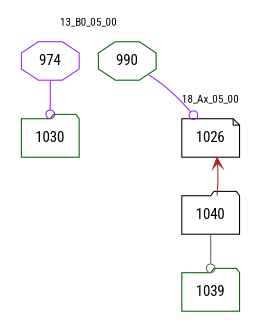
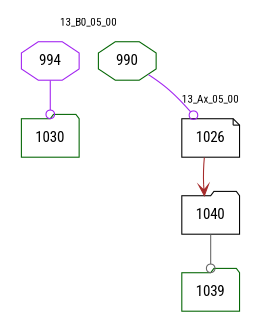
node "974": label "974" -> "994"
cluster "18_Ax_05_00": label "18_Ax_05_00" -> "13_Ax_05_00"
edge "1040" -> "1026": reversed
